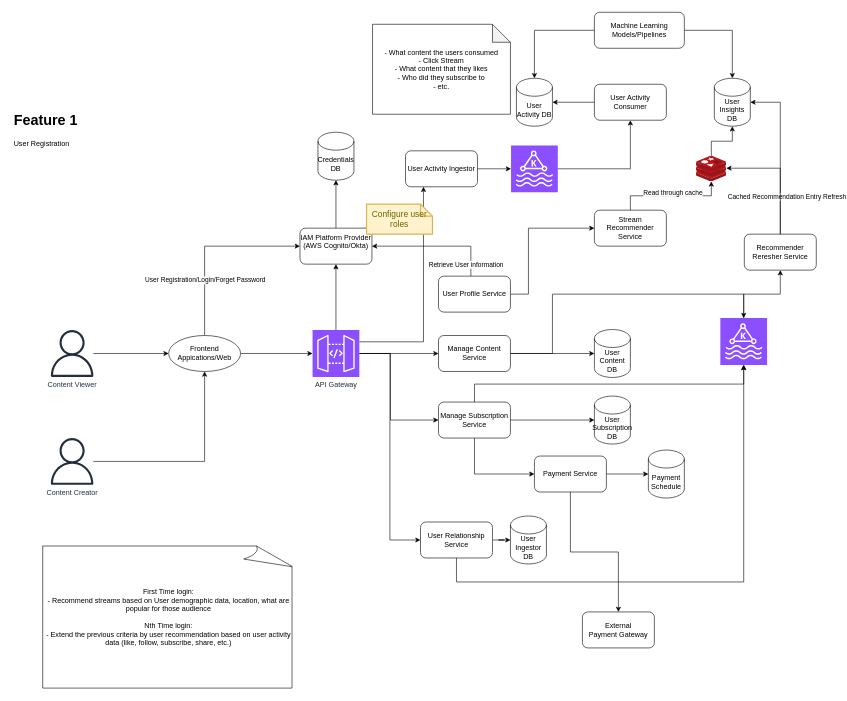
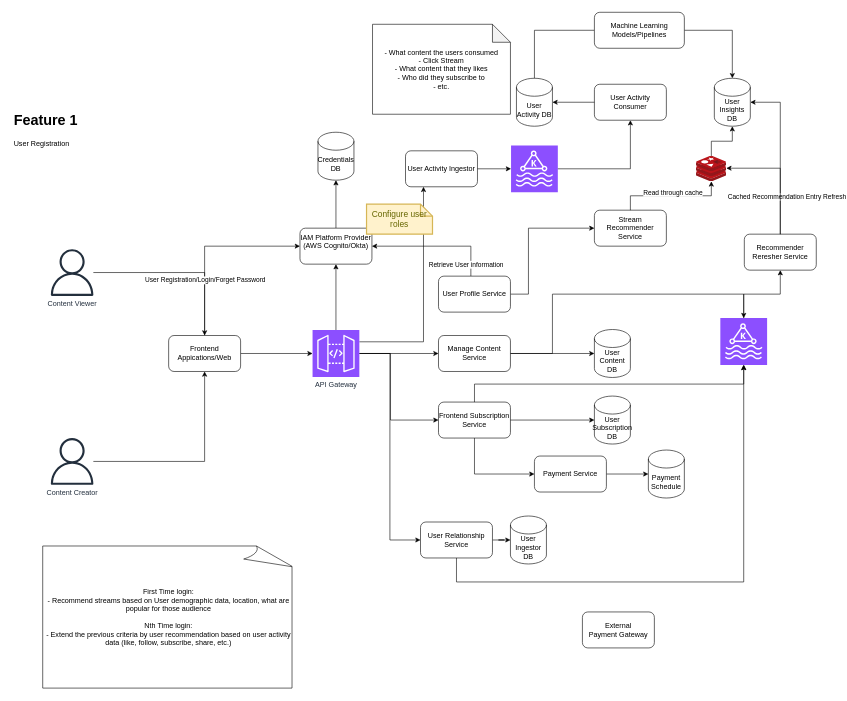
edge "Machine Learning Models/Pipelines" -> "User Activity DB": arrowhead classic -> none
node "Content Viewer": moved (72, 354) -> (72, 273)
node "Frontend Appications/Web": shape ellipse -> rounded rectangle
node "Manage Subscription Service": label "Manage Subscription Service" -> "Frontend Subscription Service"
edge "Payment Service" -> "External Payment Gateway": removed
